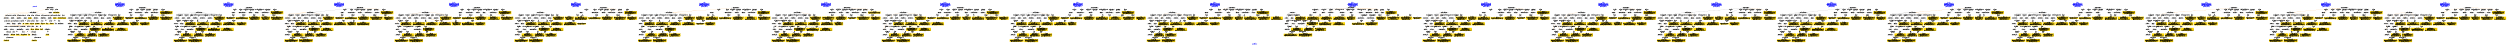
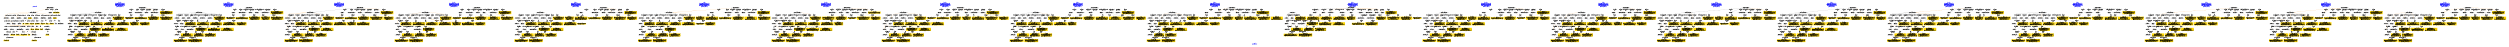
node "Collector_Information_typeURI": removed
edge "E53_Place1" -> "E48_Place_Name1": added, label "P87_is_identified_by"
